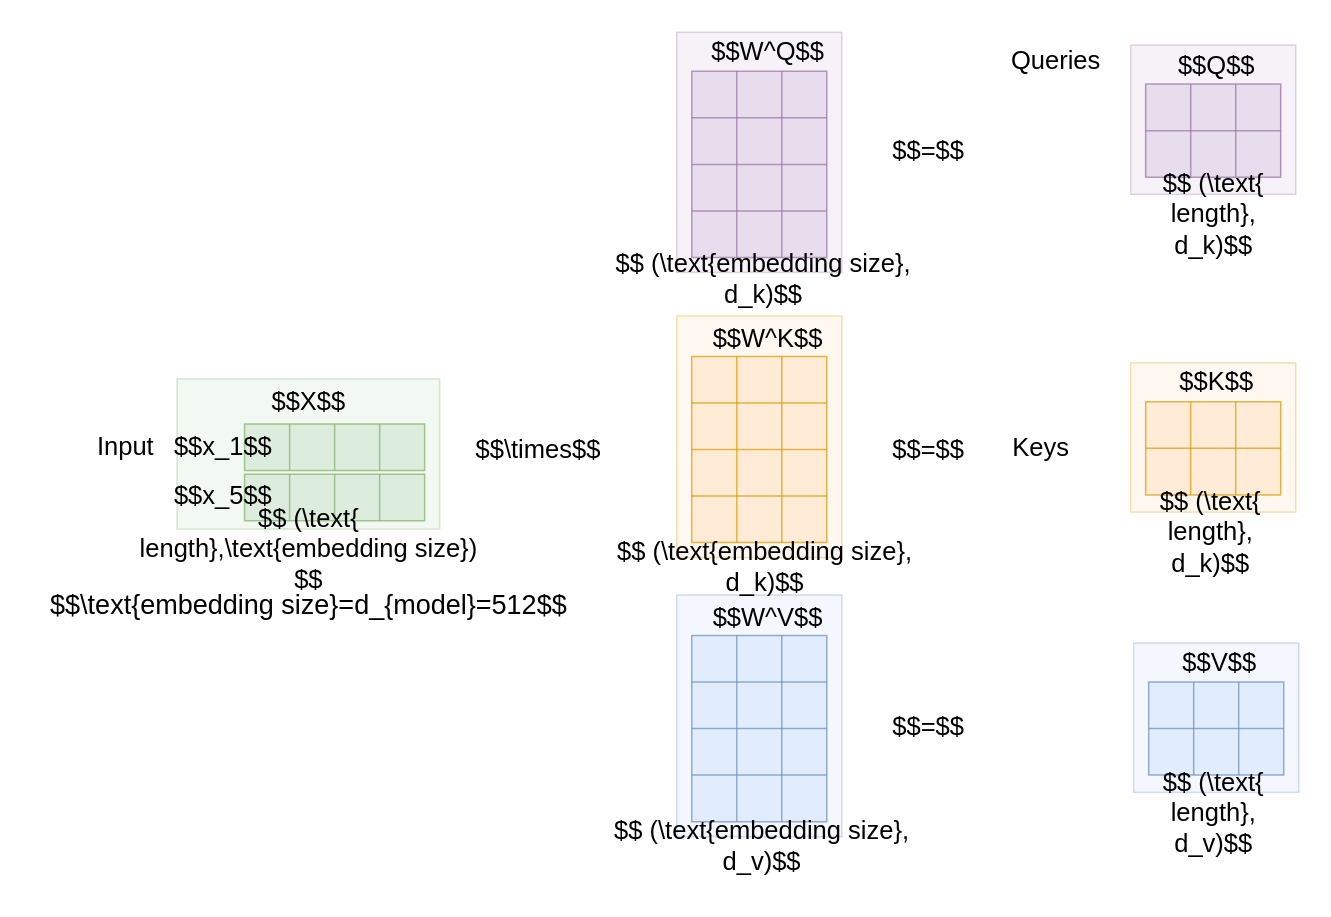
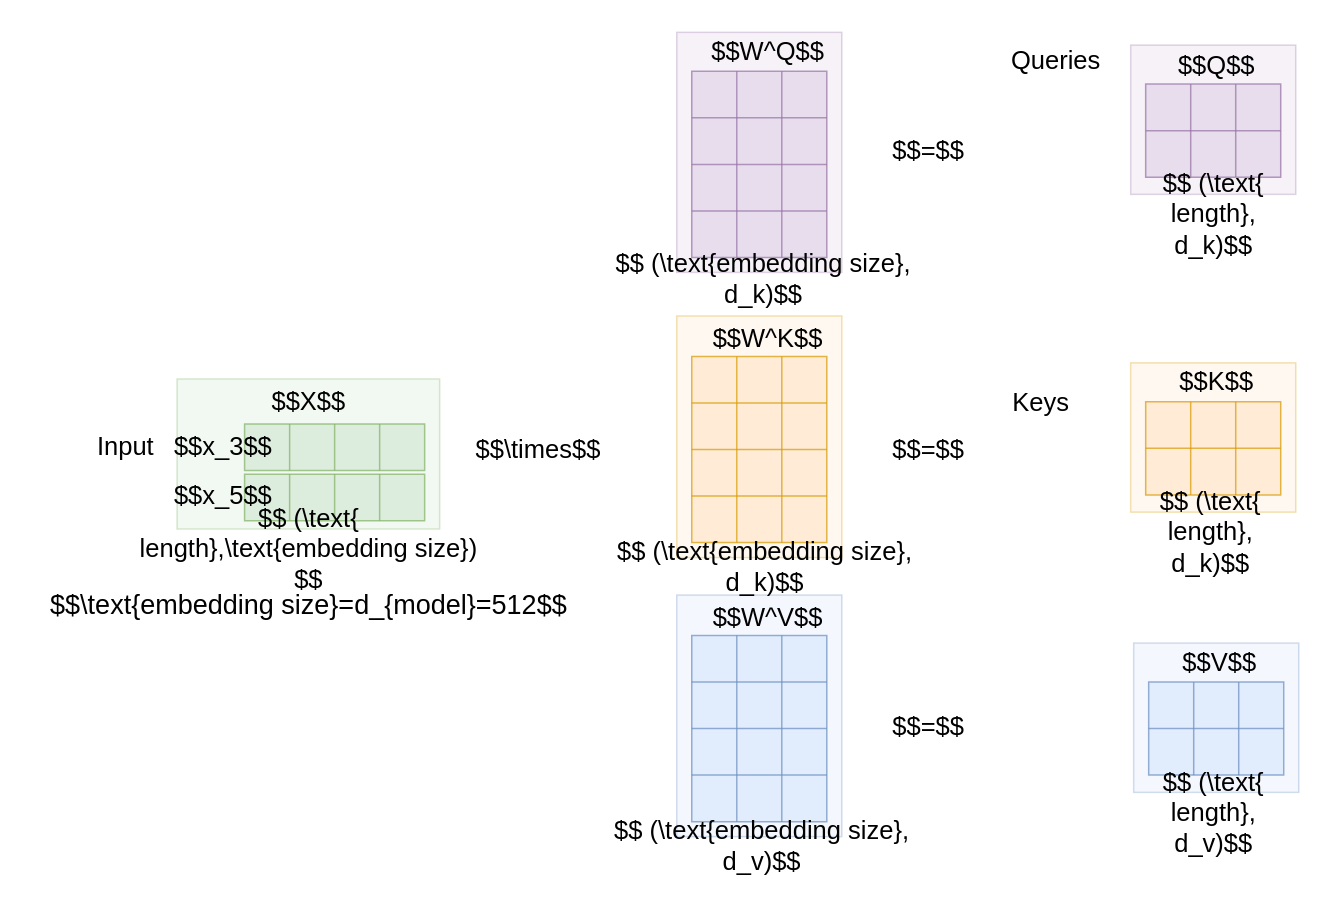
node "$$x_1$$": label "$$x_1$$" -> "$$x_3$$"
node "Keys": moved (1040, 449) -> (1040, 404)
